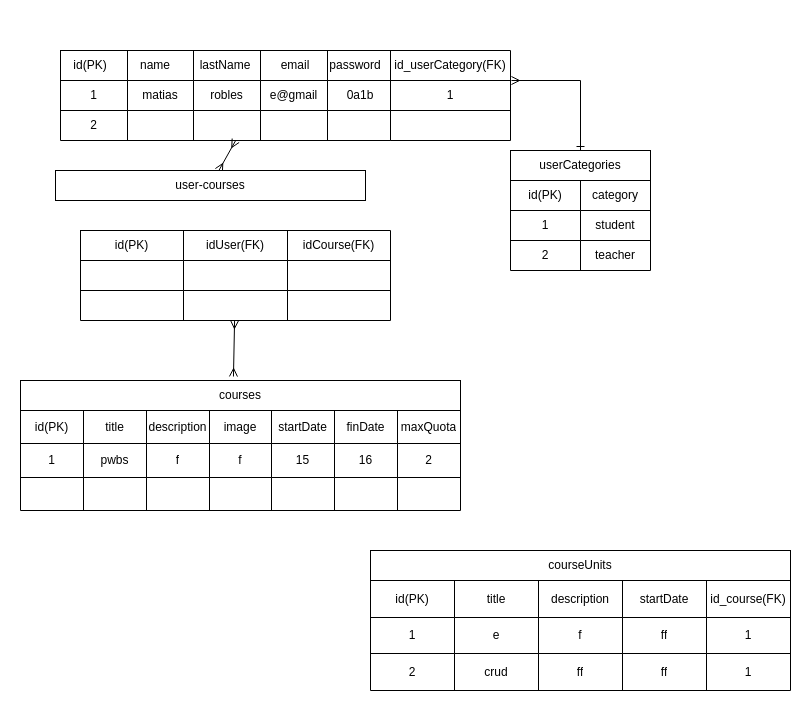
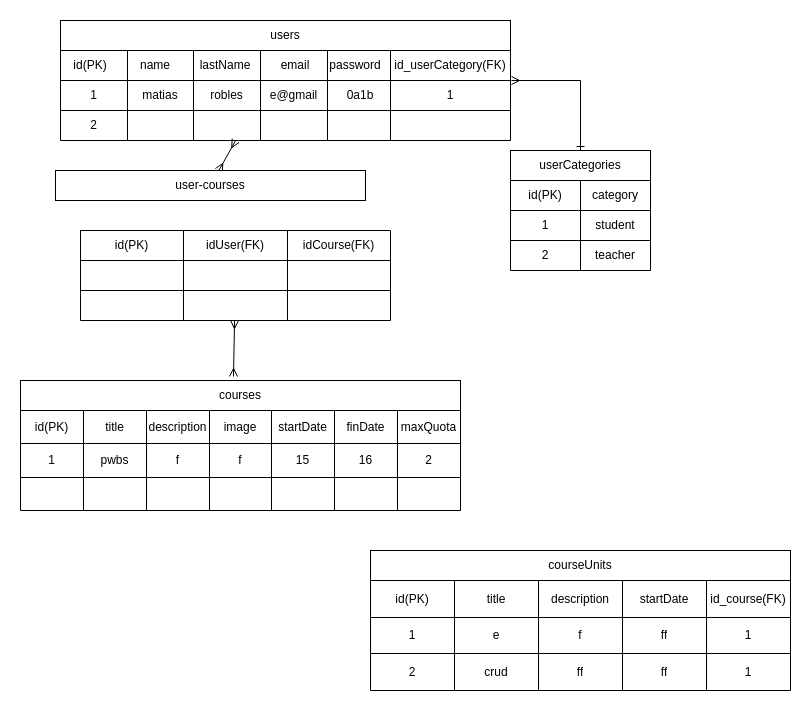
node "users": added
